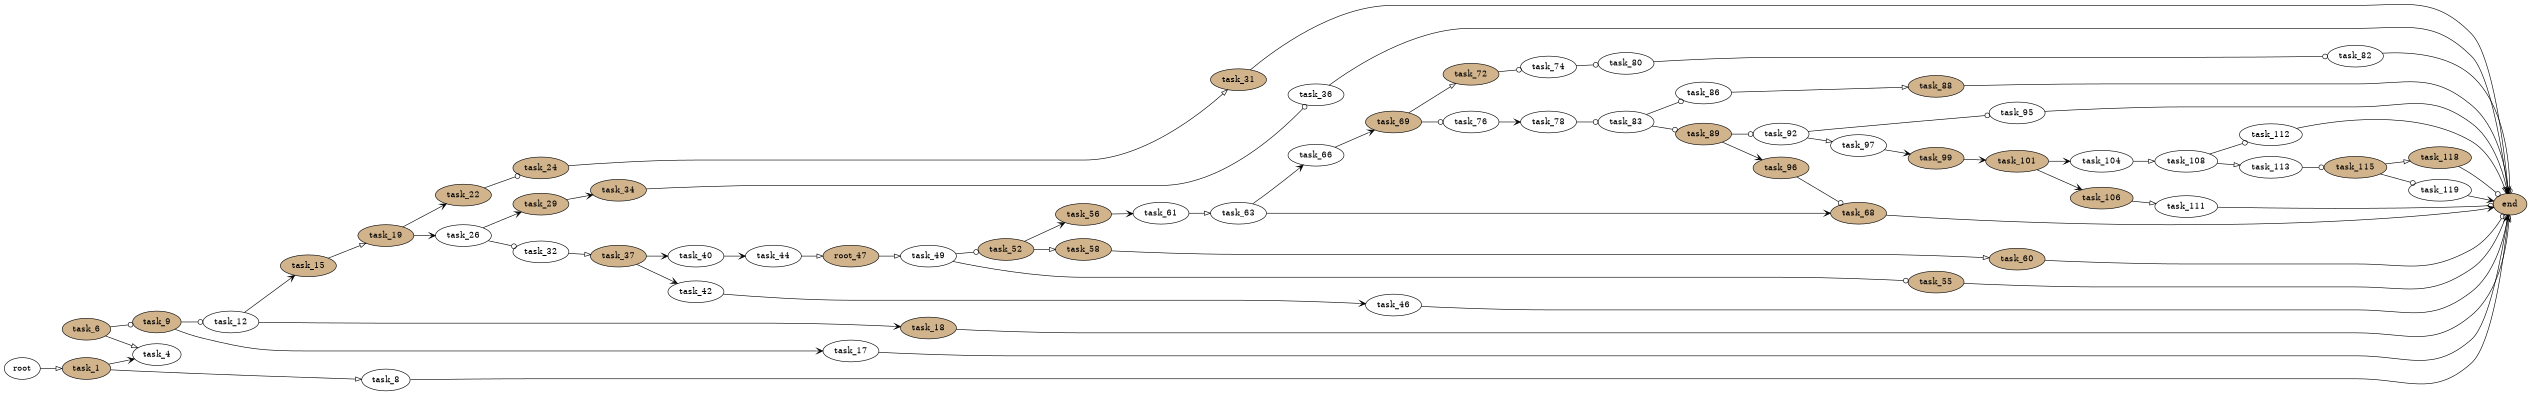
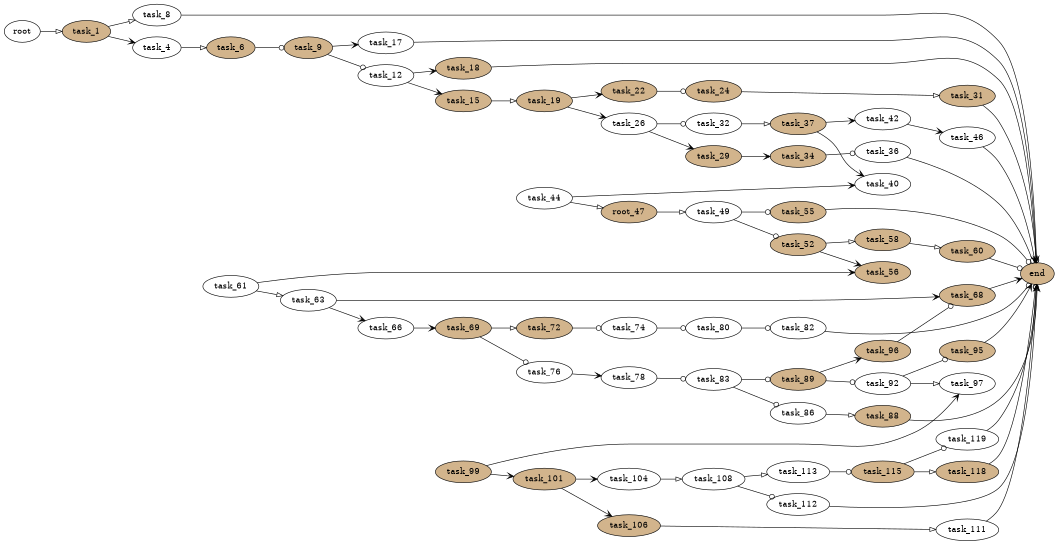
node "task_95": fillcolor white -> tan
edge "task_97" -> "task_99": reversed
edge "task_56" -> "task_61": reversed
edge "task_40" -> "task_44": reversed
edge "task_6" -> "task_4": reversed
